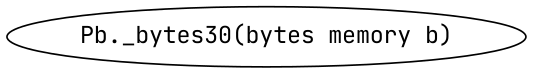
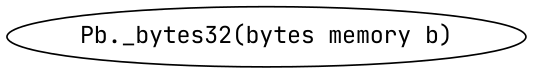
node "Pb._bytes30(bytes memory b)": label "Pb._bytes30(bytes memory b)" -> "Pb._bytes32(bytes memory b)"
